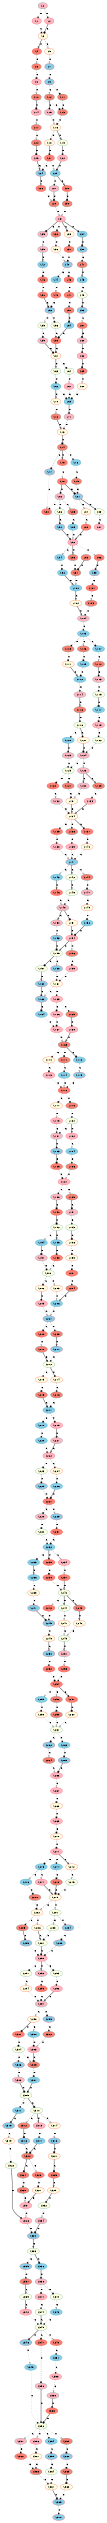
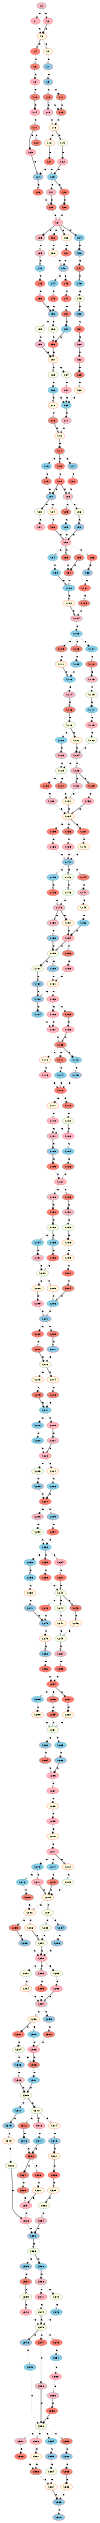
edge "S20" -> "S23": now "S17" -> "S23"
edge "S82" -> "S80": reversed
